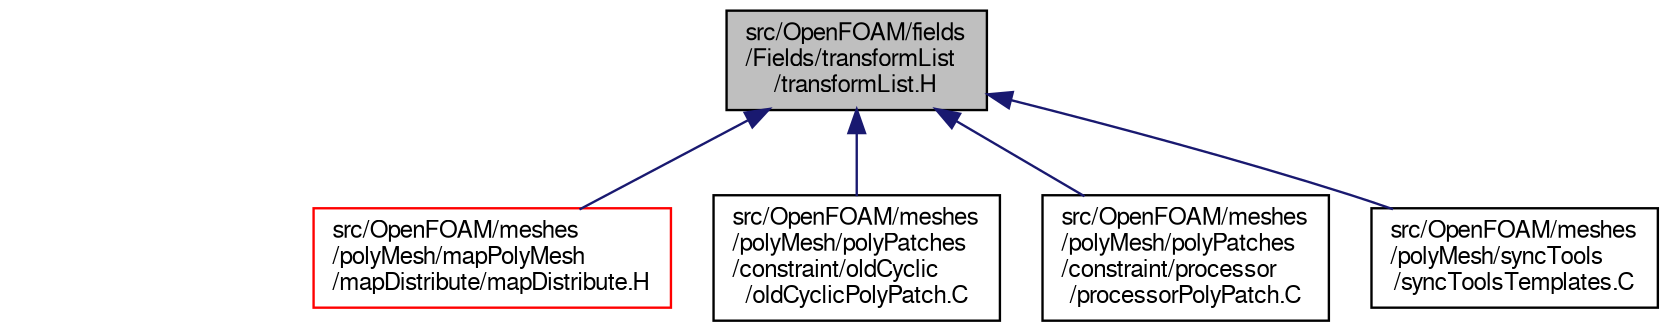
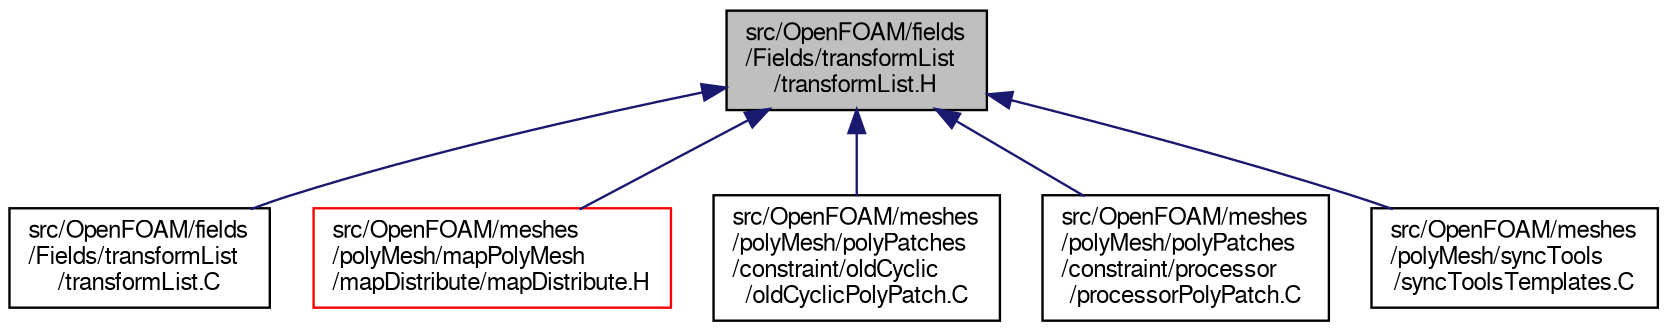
node "src/OpenFOAM/fields /Fields/transformList /transformList.C": added
